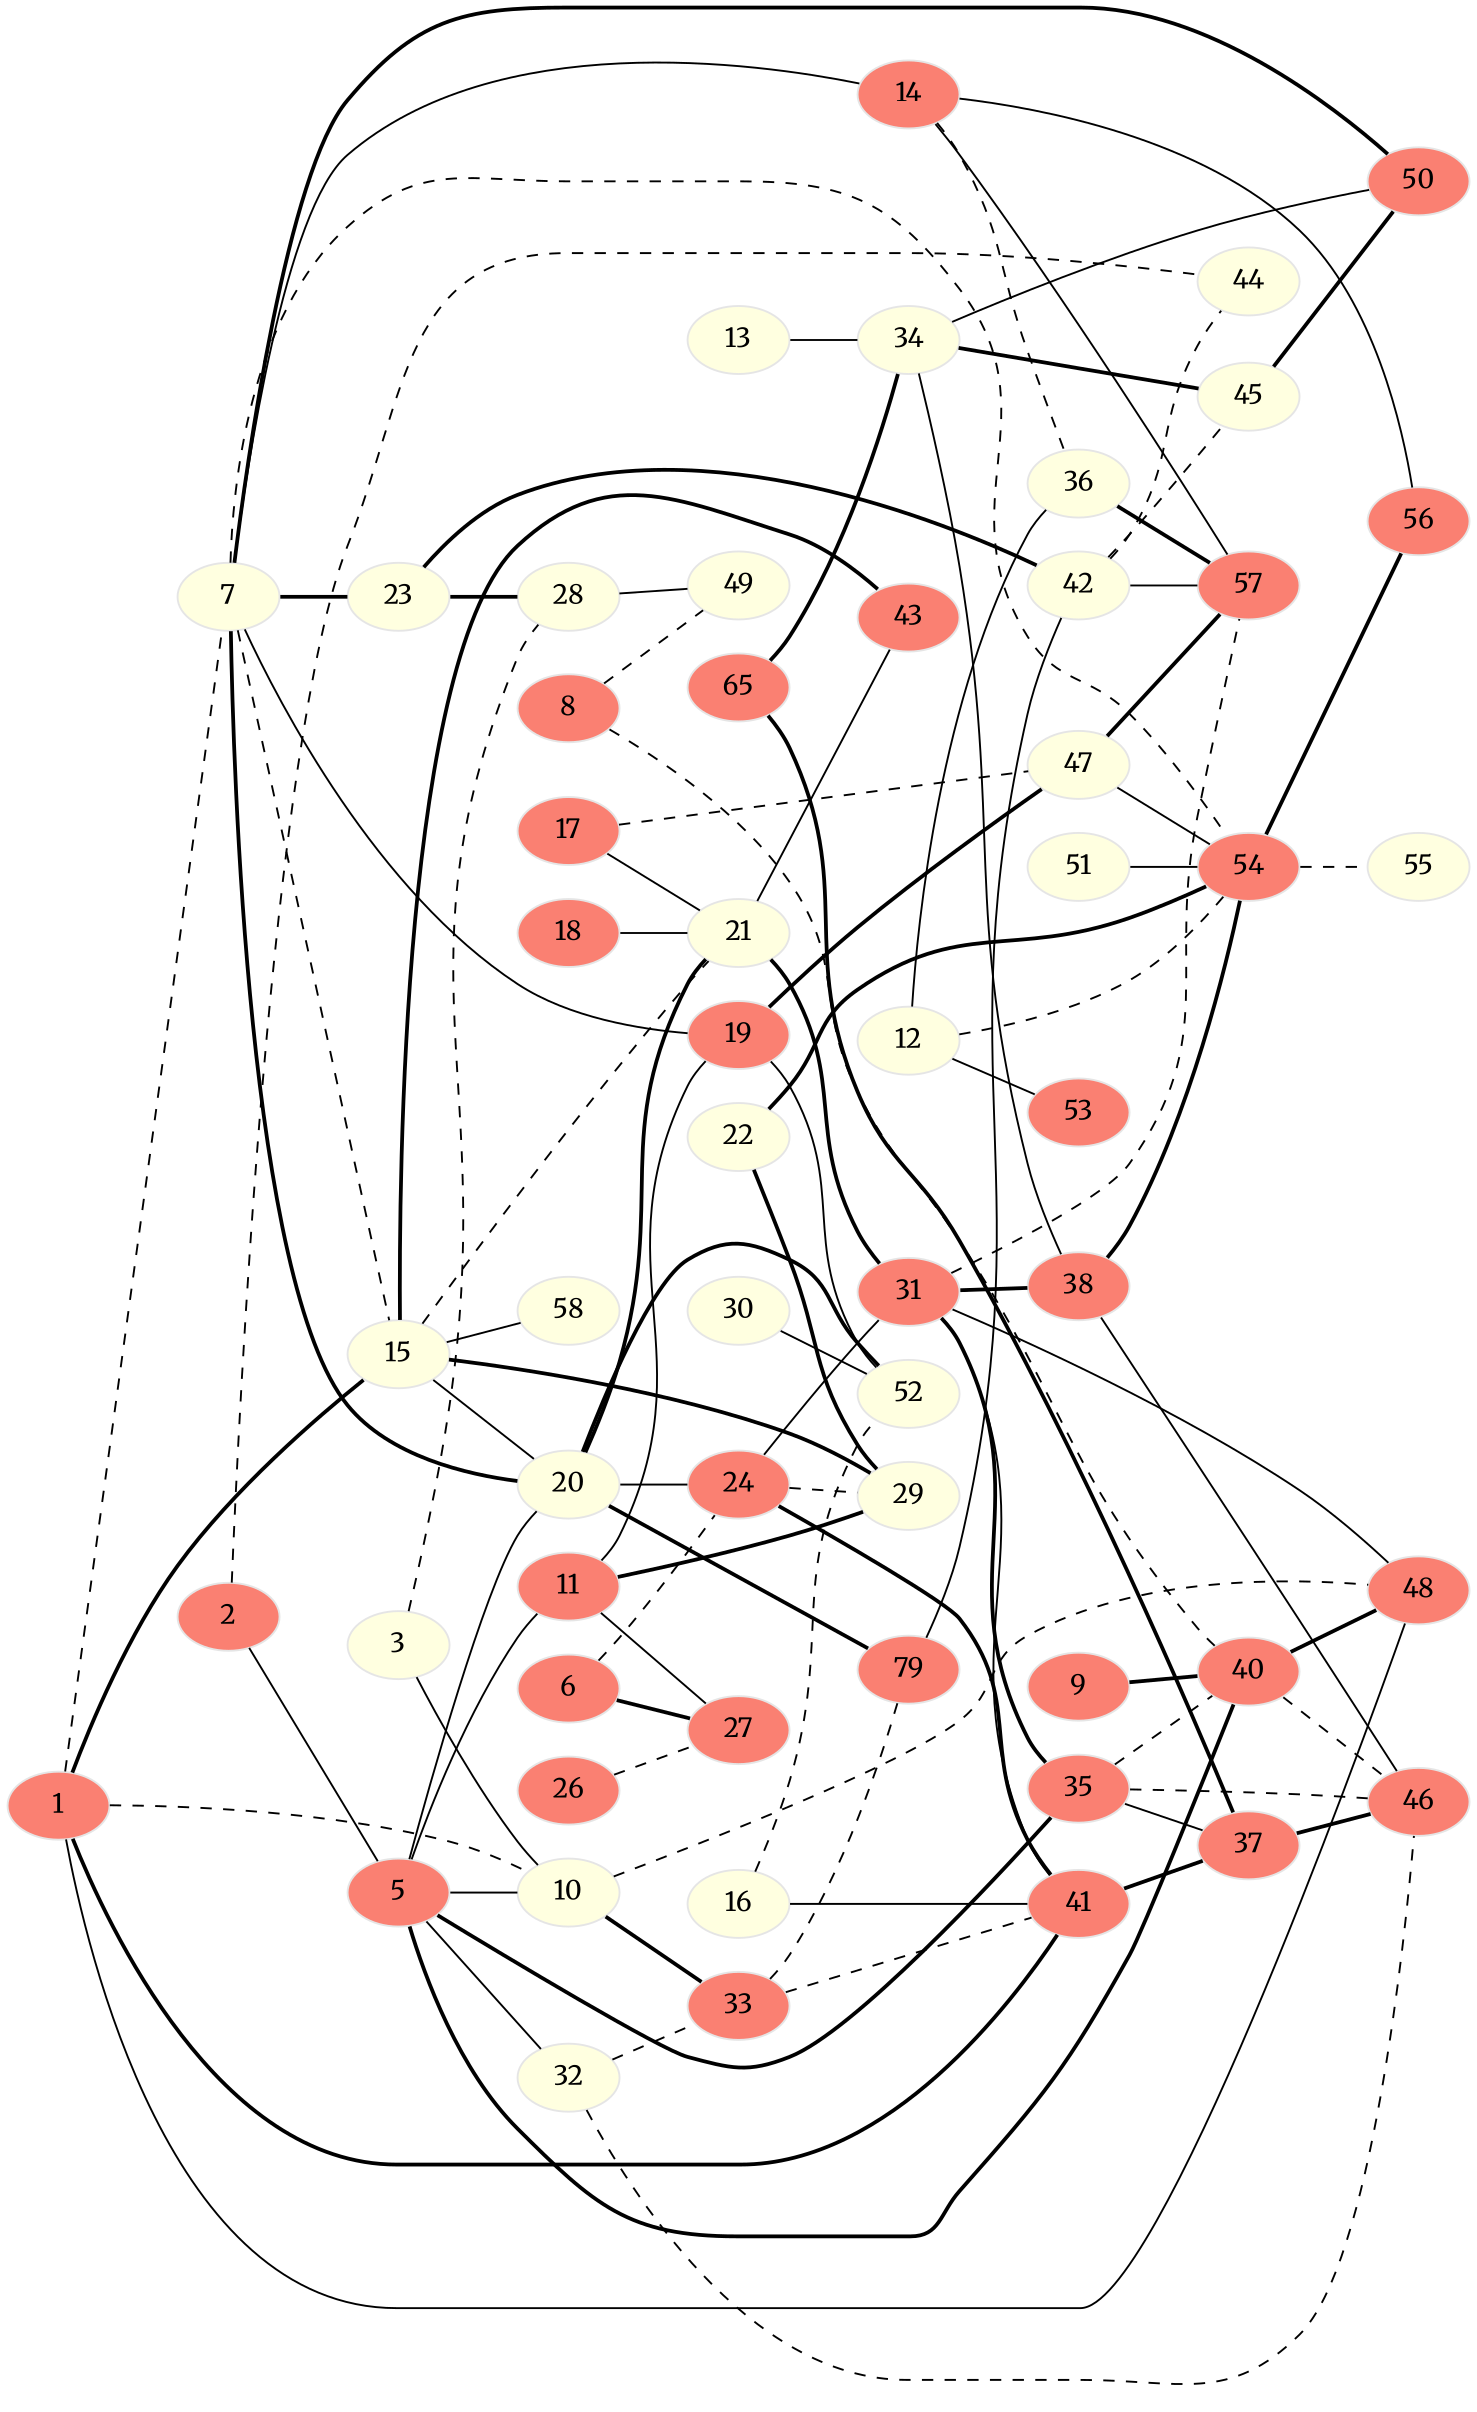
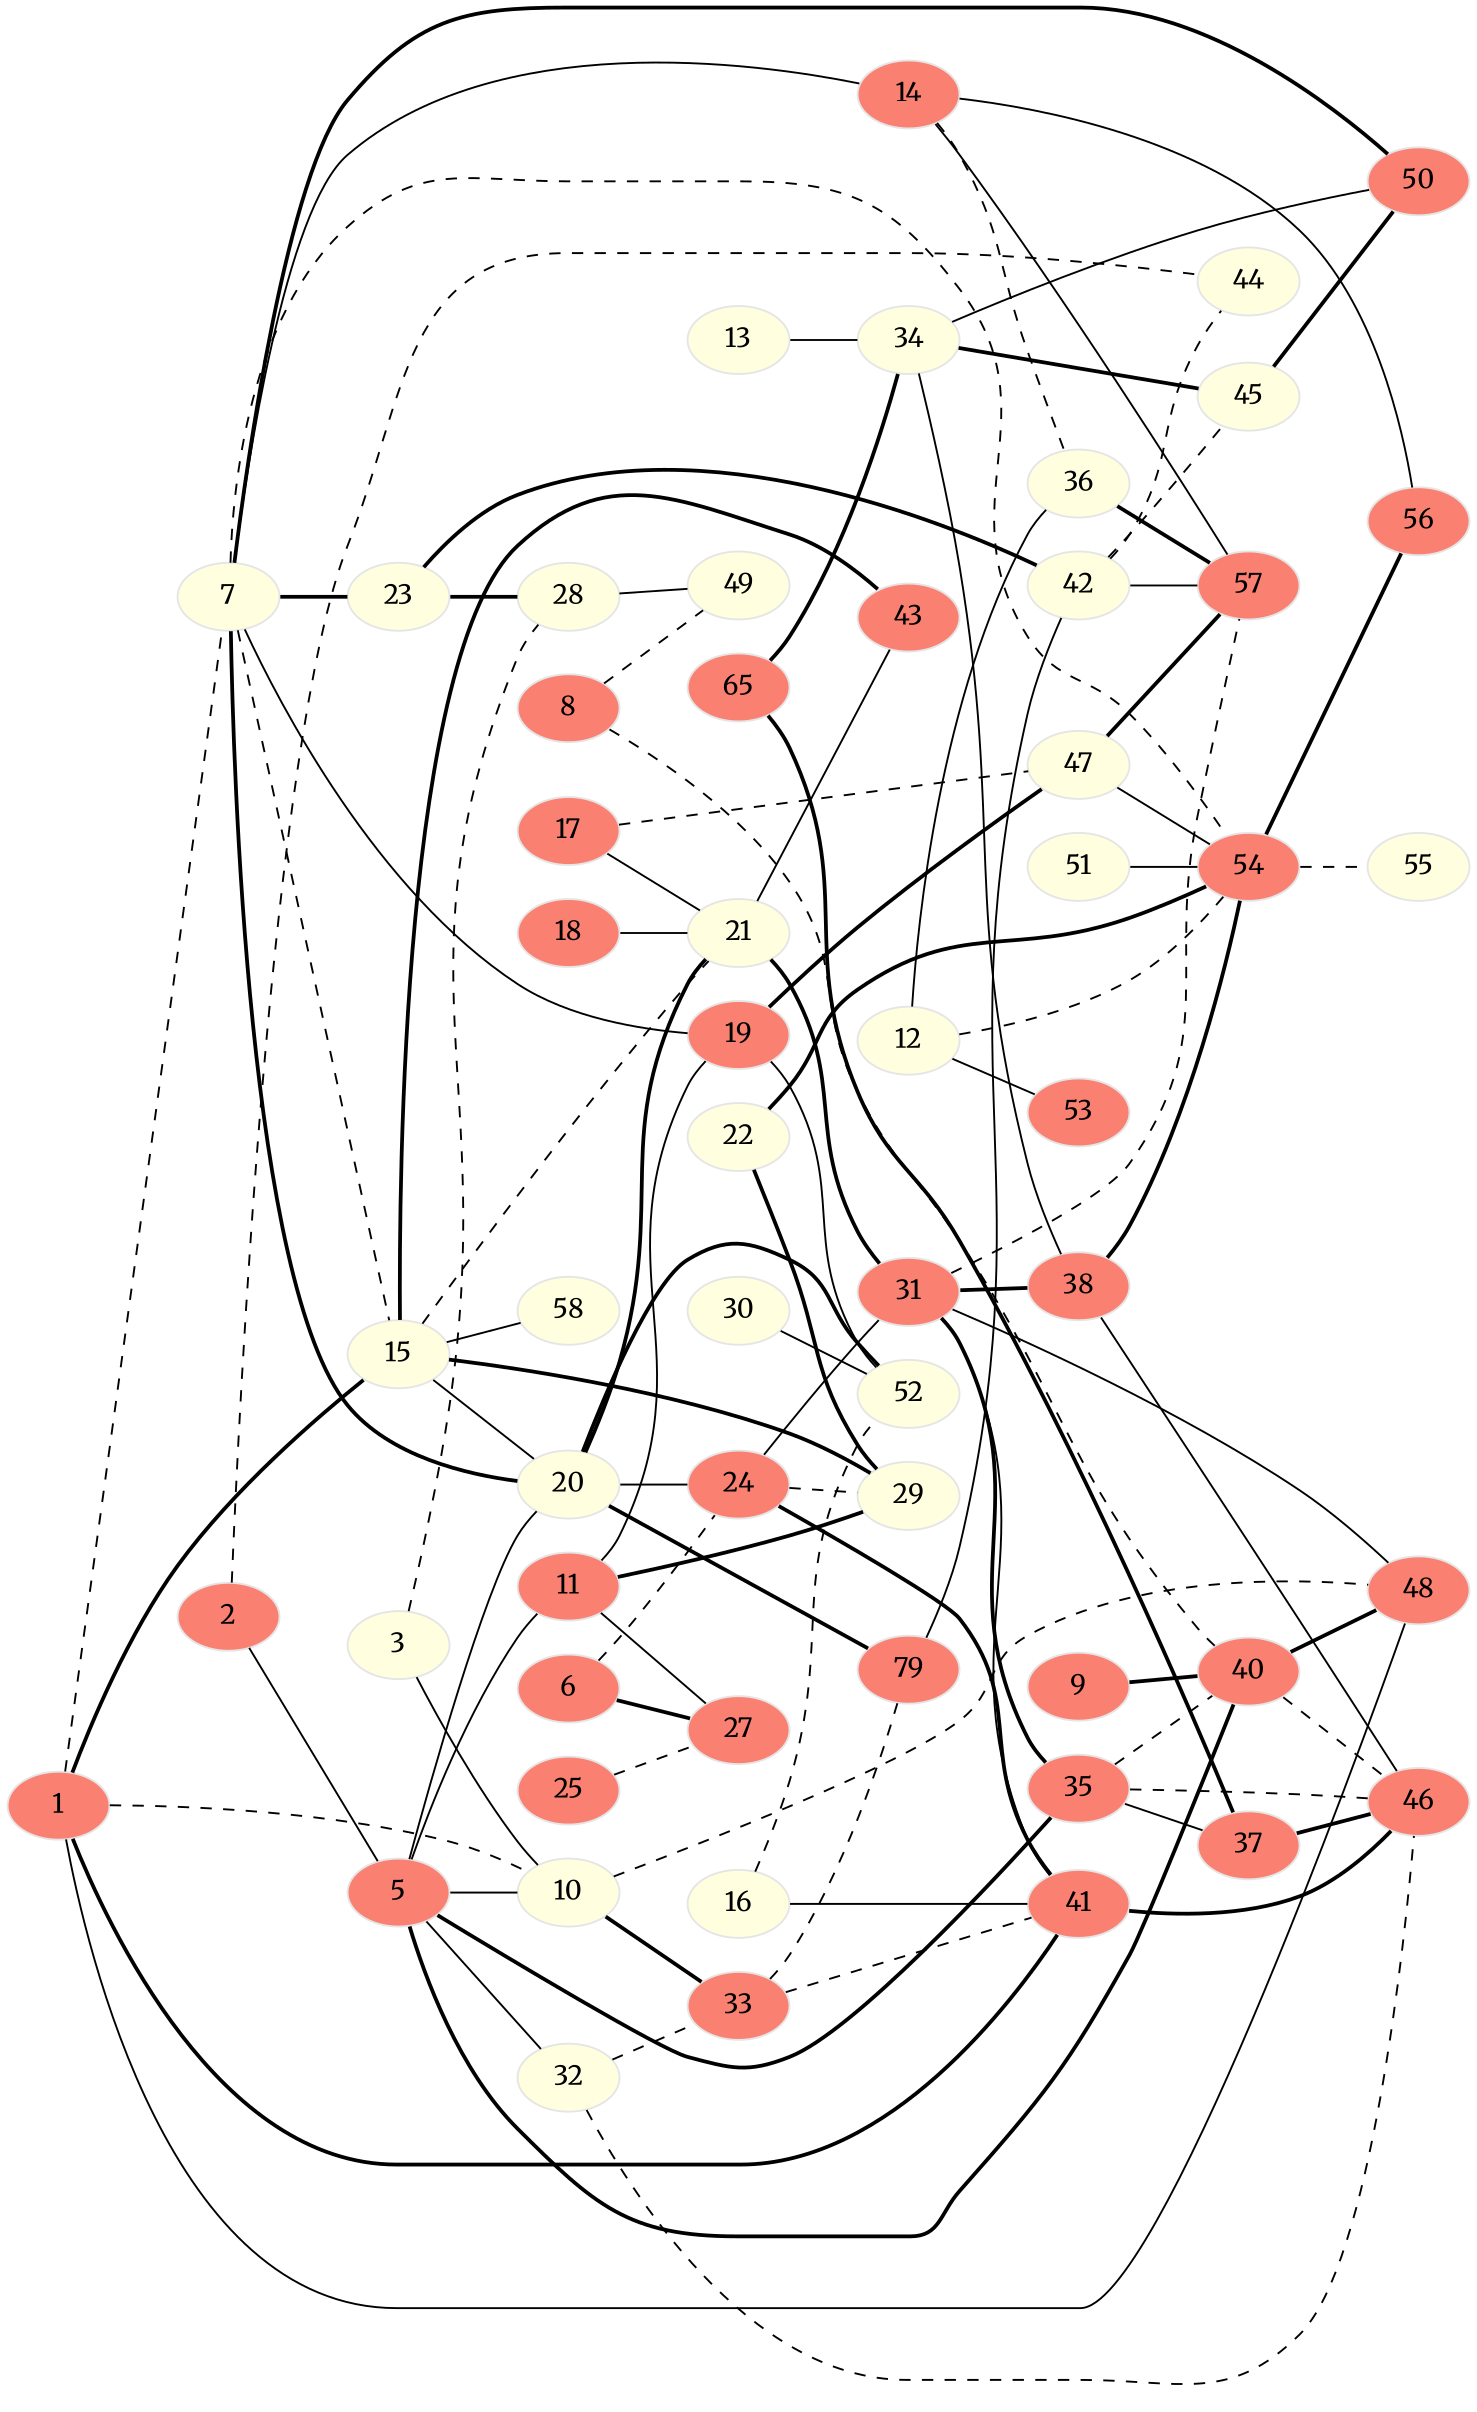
node "26": label "26" -> "25"
edge "37" -- "41": now "46" -- "41"
